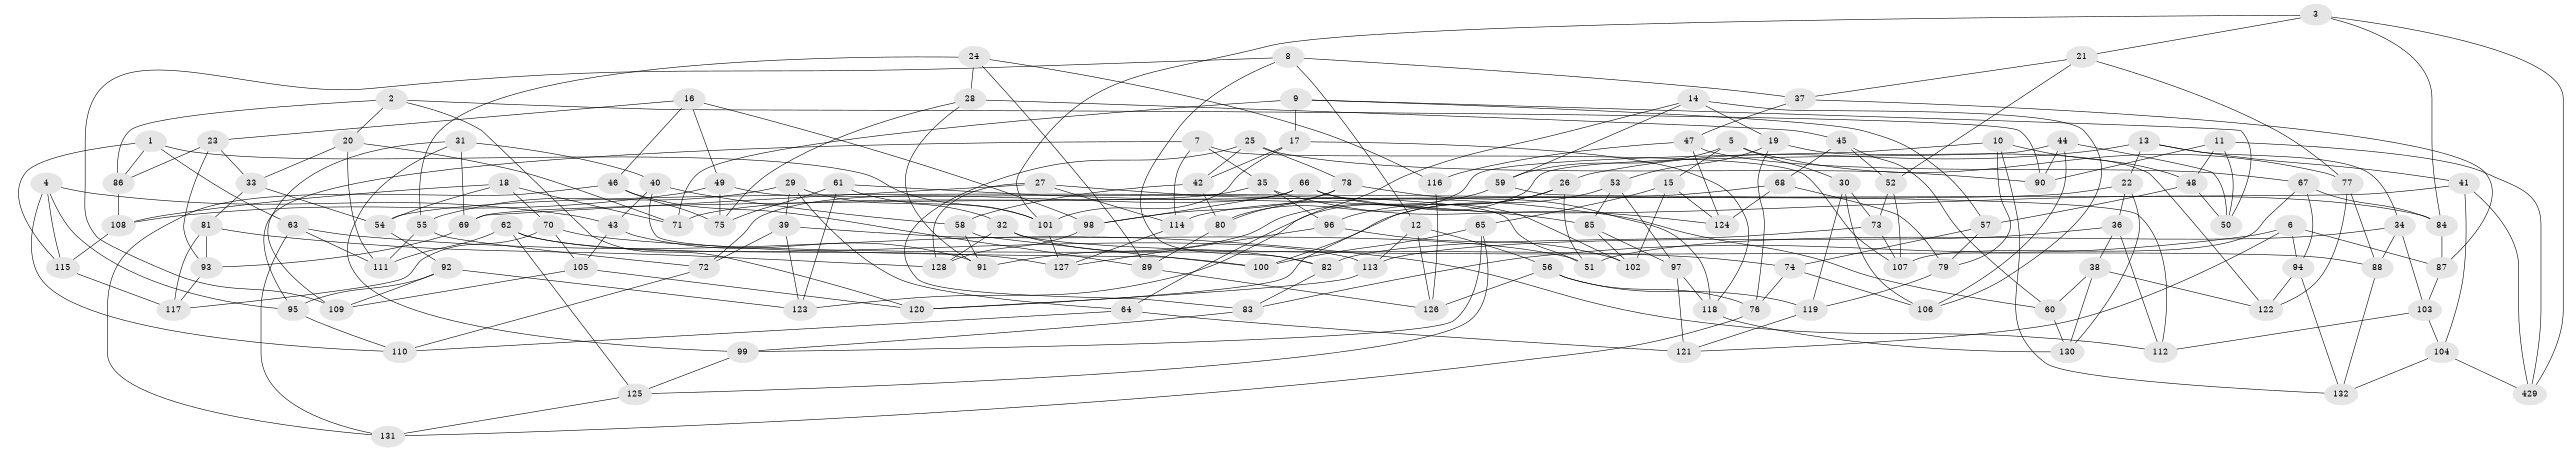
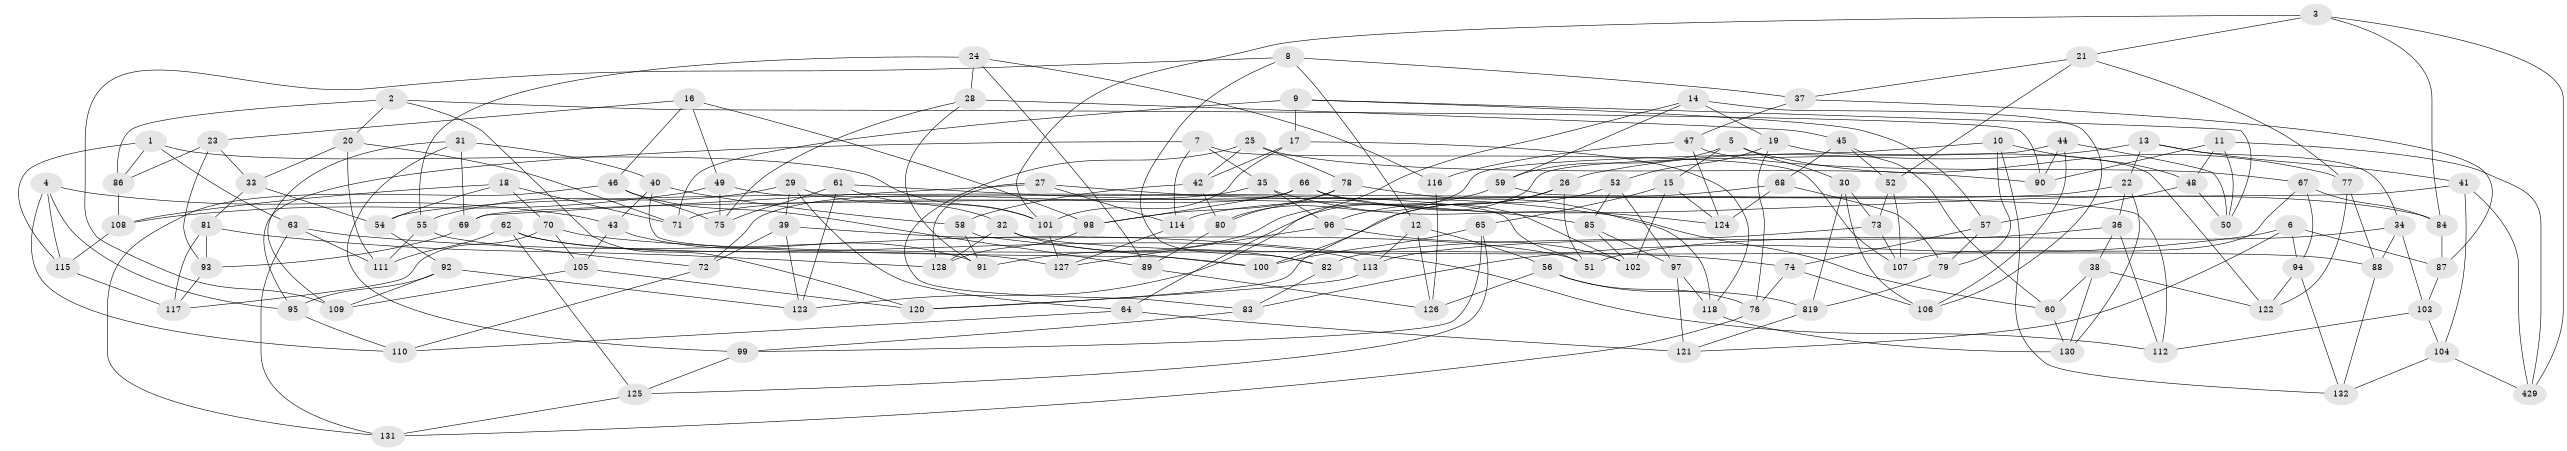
node "119": label "119" -> "819"
